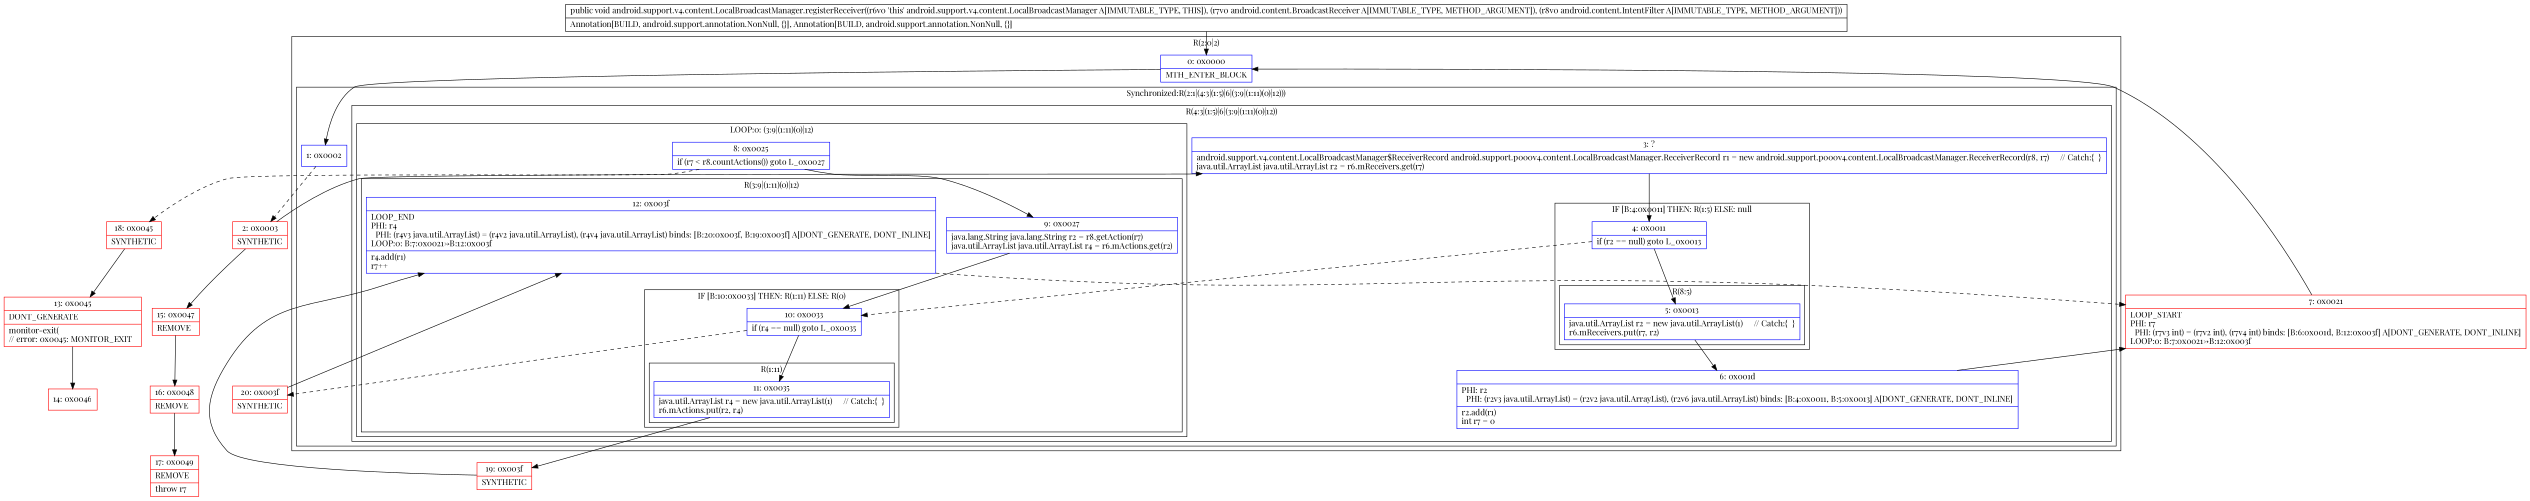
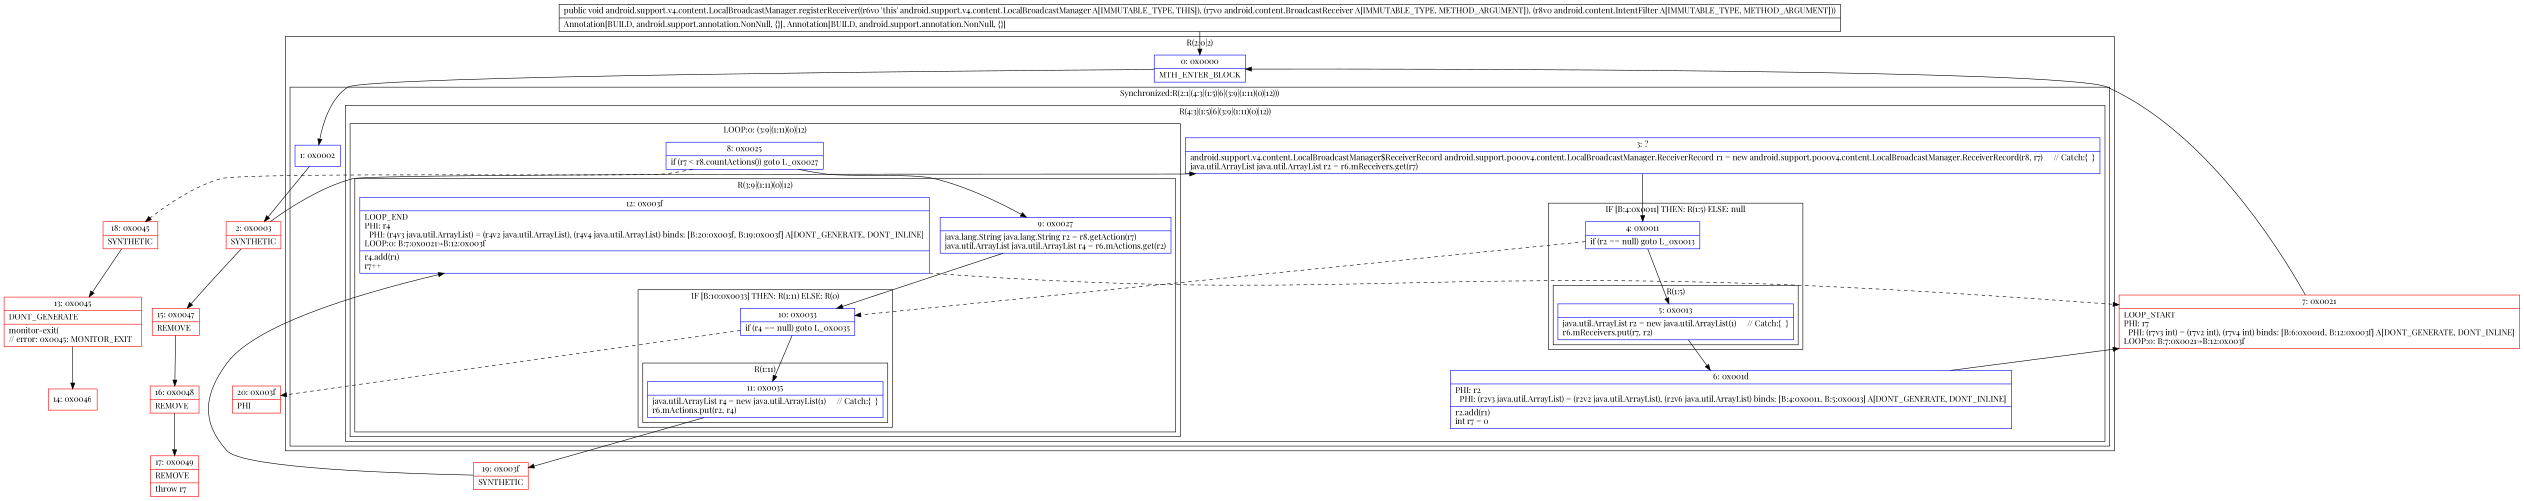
edge "1: 0x0002" -> "2: 0x0003": style dashed -> solid
cluster "R(8:5)": label "R(8:5)" -> "R(1:5)"
edge "20: 0x003f" -> "12: 0x003f": removed
node "20: 0x003f": text "SYNTHETIC" -> "PHI"
